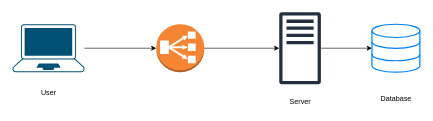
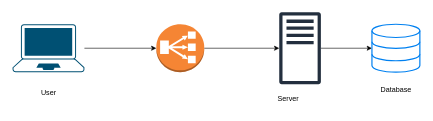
node "Database": moved (396, 99) -> (396, 90)
node "Server": moved (300, 102) -> (288, 99)
